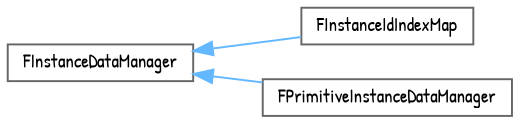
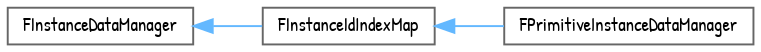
edge "FPrimitiveInstanceDataManager" -> "FInstanceDataManager": now "FPrimitiveInstanceDataManager" -> "FInstanceIdIndexMap"
